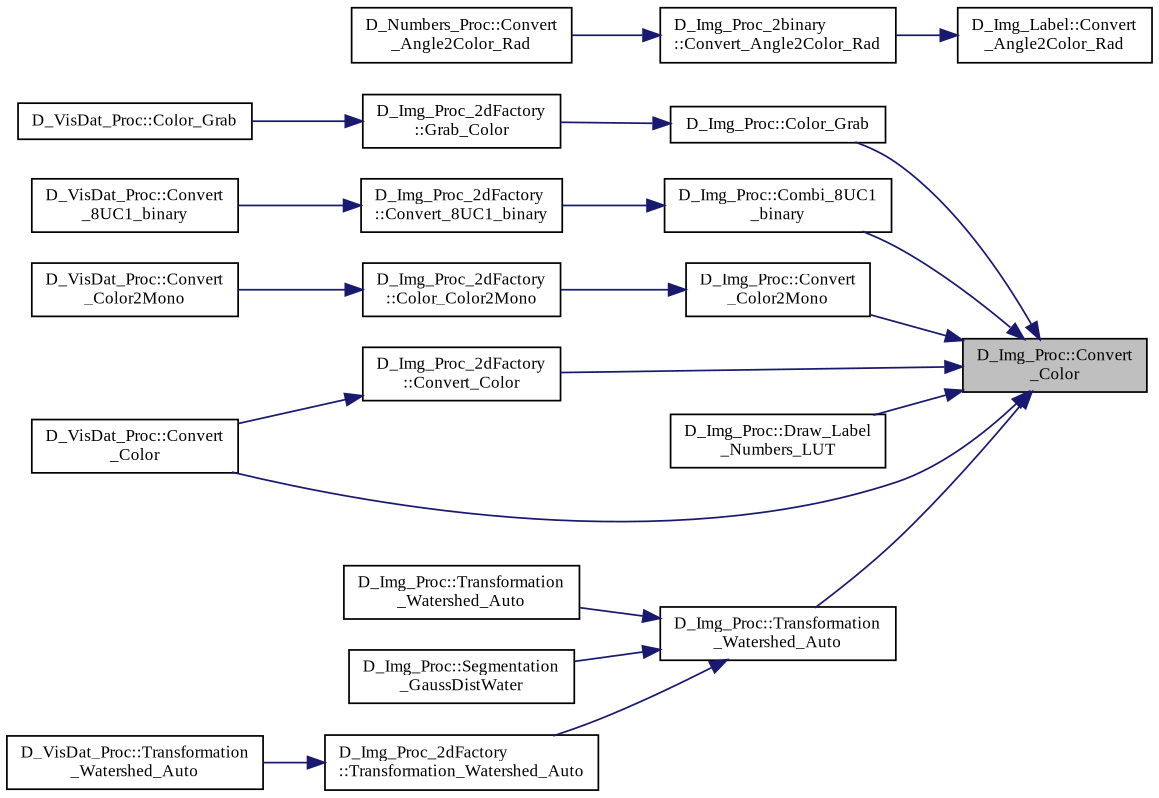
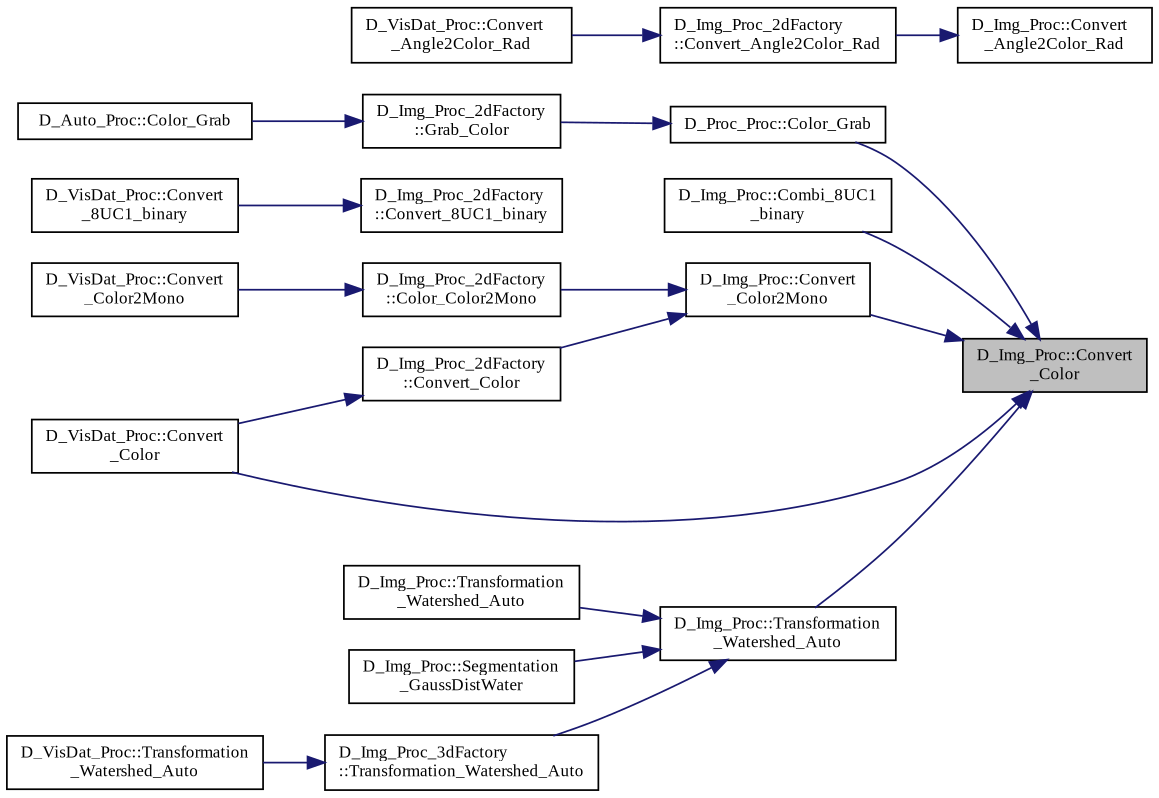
node "D_Numbers_Proc::Convert _Angle2Color_Rad": label "D_Numbers_Proc::Convert _Angle2Color_Rad" -> "D_VisDat_Proc::Convert _Angle2Color_Rad"
node "D_Img_Proc_2binary ::Convert_Angle2Color_Rad": label "D_Img_Proc_2binary ::Convert_Angle2Color_Rad" -> "D_Img_Proc_2dFactory ::Convert_Angle2Color_Rad"
node "D_Img_Label::Convert _Angle2Color_Rad": label "D_Img_Label::Convert _Angle2Color_Rad" -> "D_Img_Proc::Convert _Angle2Color_Rad"
node "D_VisDat_Proc::Color_Grab": label "D_VisDat_Proc::Color_Grab" -> "D_Auto_Proc::Color_Grab"
node "D_Img_Proc::Color_Grab": label "D_Img_Proc::Color_Grab" -> "D_Proc_Proc::Color_Grab"
edge "D_Img_Proc_2dFactory ::Convert_8UC1_binary" -> "D_Img_Proc::Combi_8UC1 _binary": removed
edge "D_Img_Proc_2dFactory ::Convert_Color" -> "D_Img_Proc::Convert _Color": now "D_Img_Proc_2dFactory ::Convert_Color" -> "D_Img_Proc::Convert _Color2Mono"
node "D_Img_Proc::Draw_Label _Numbers_LUT": removed
node "D_Img_Proc_2dFactory ::Transformation_Watershed_Auto": label "D_Img_Proc_2dFactory ::Transformation_Watershed_Auto" -> "D_Img_Proc_3dFactory ::Transformation_Watershed_Auto"
